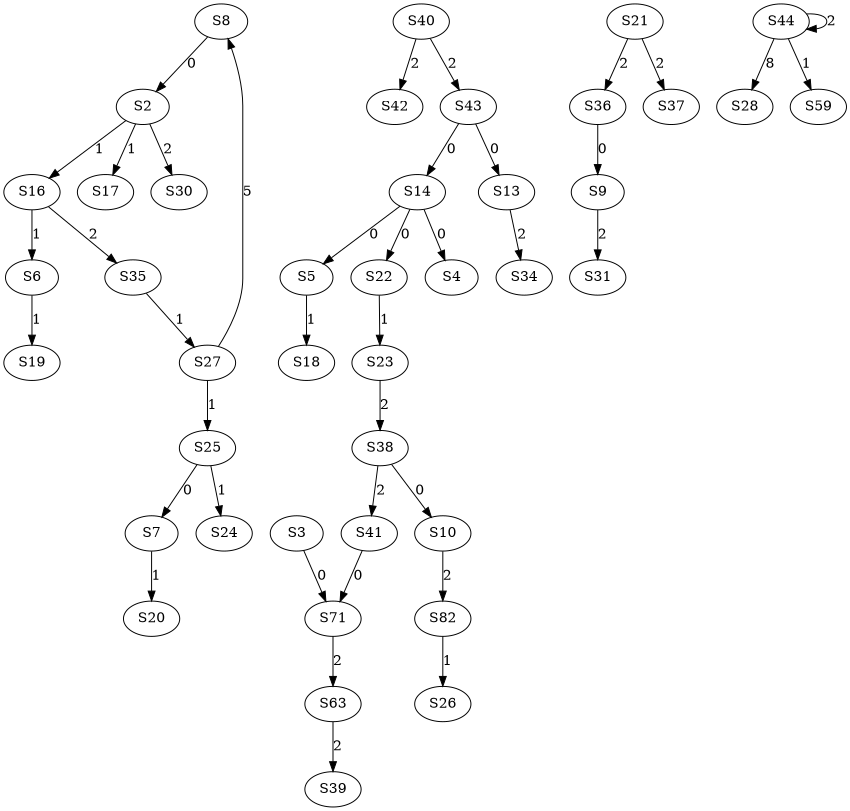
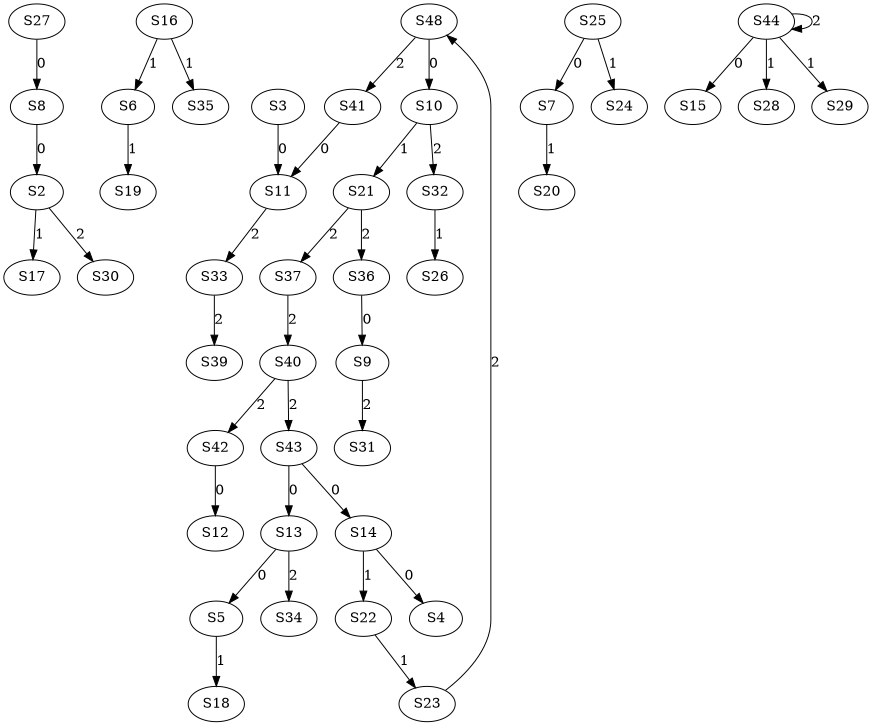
edge "S44" -> "S28": label "8" -> "1"
node "S15": added
node "S59": label "S59" -> "S29"
edge "S2" -> "S16": removed, label "1"
edge "S10" -> "S21": added, label "1"
edge "S27" -> "S8": label "5" -> "0"
edge "S14" -> "S5": now "S13" -> "S5"
edge "S16" -> "S35": label "2" -> "1"
edge "S14" -> "S22": label "0" -> "1"
edge "S37" -> "S40": added, label "2"
edge "S35" -> "S27": removed, label "1"
edge "S27" -> "S25": removed, label "1"
node "S38": label "S38" -> "S48"
node "S12": added
node "S71": label "S71" -> "S11"
node "S82": label "S82" -> "S32"
node "S63": label "S63" -> "S33"
